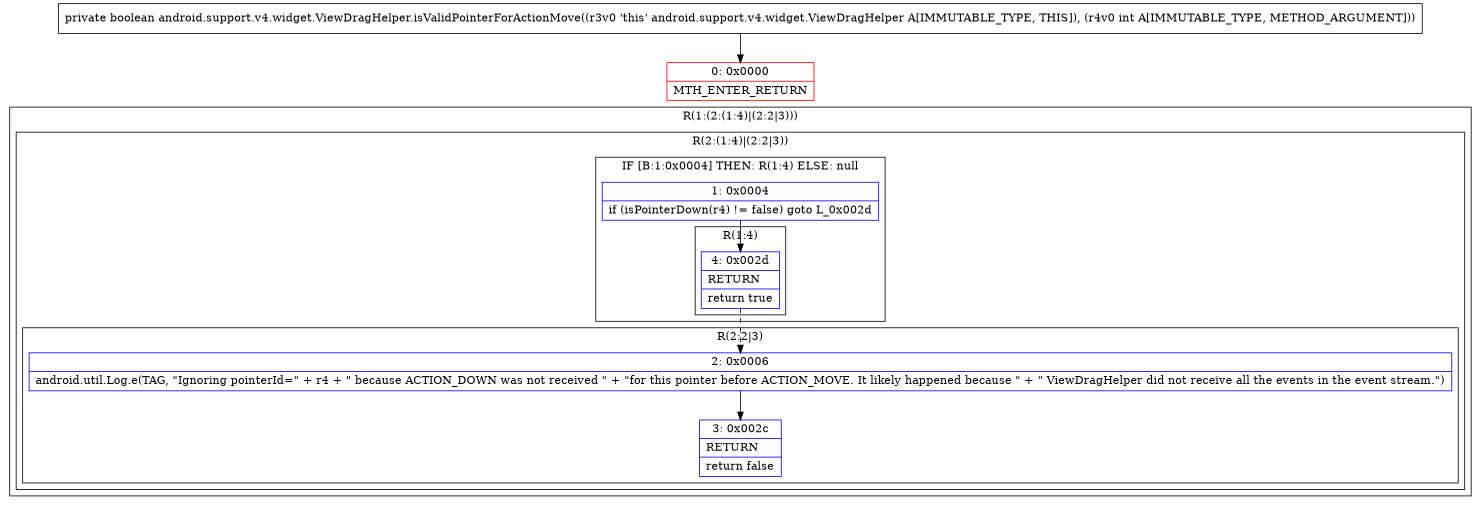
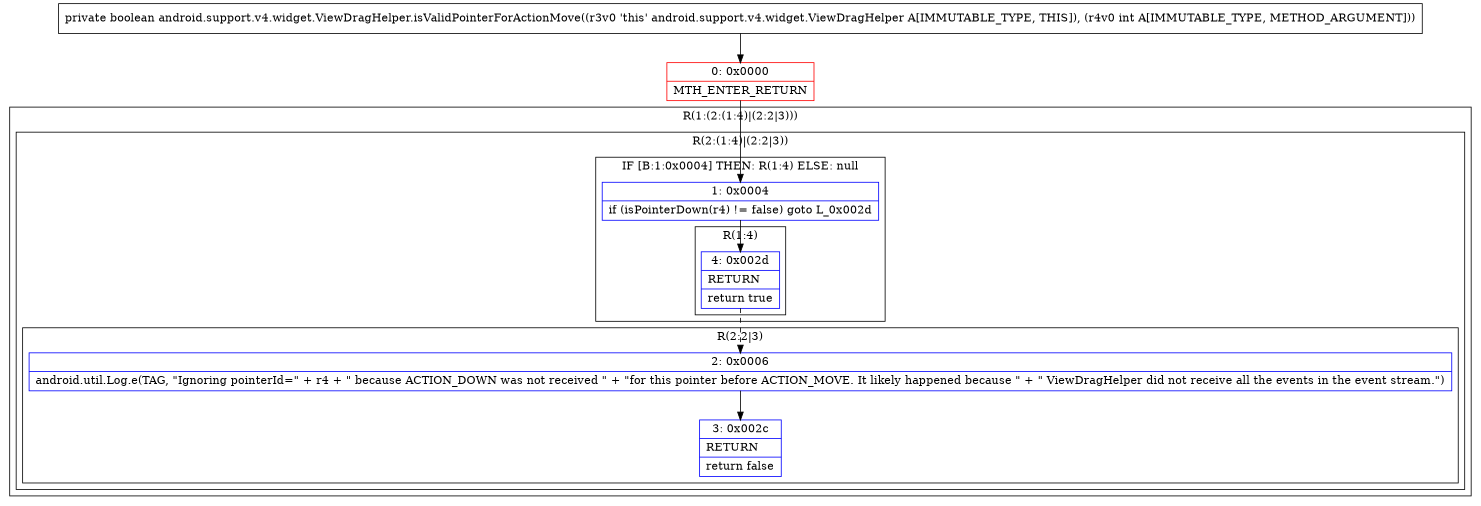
edge "0: 0x0000" -> "1: 0x0004": added
